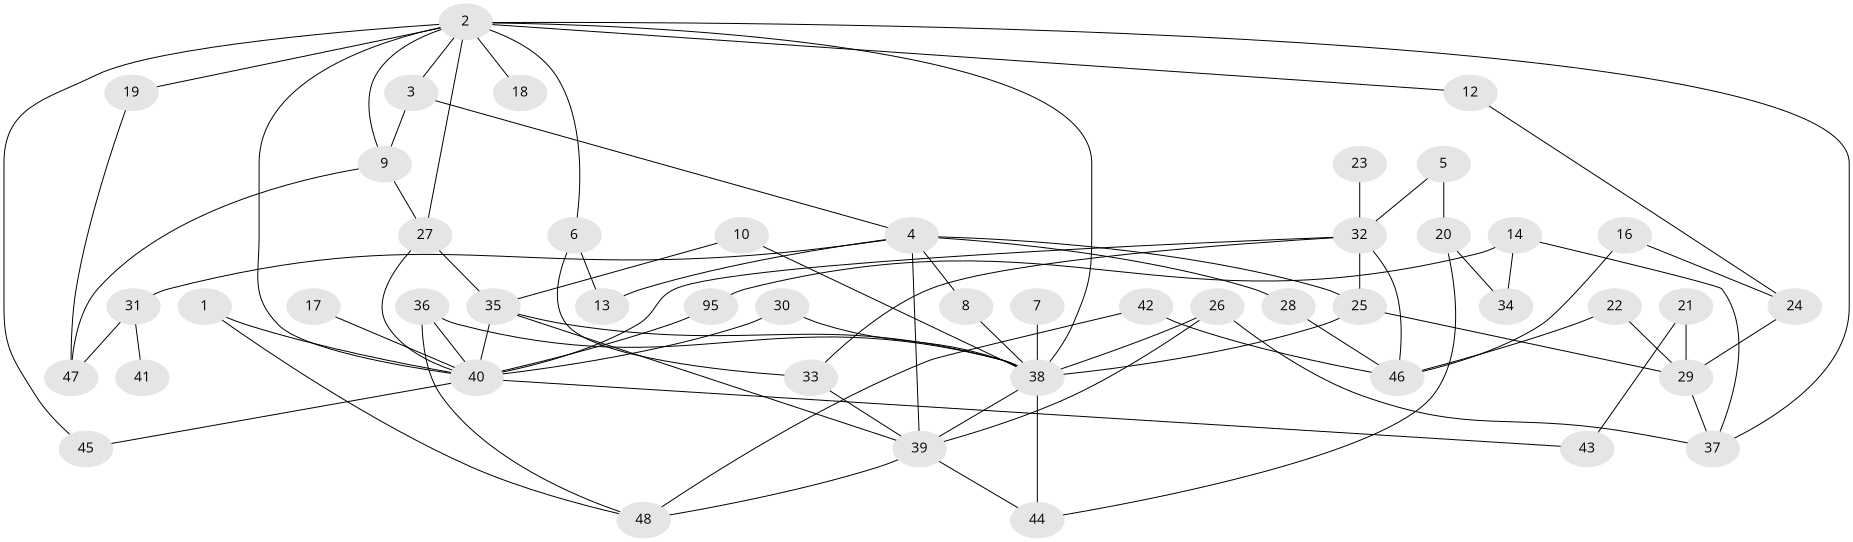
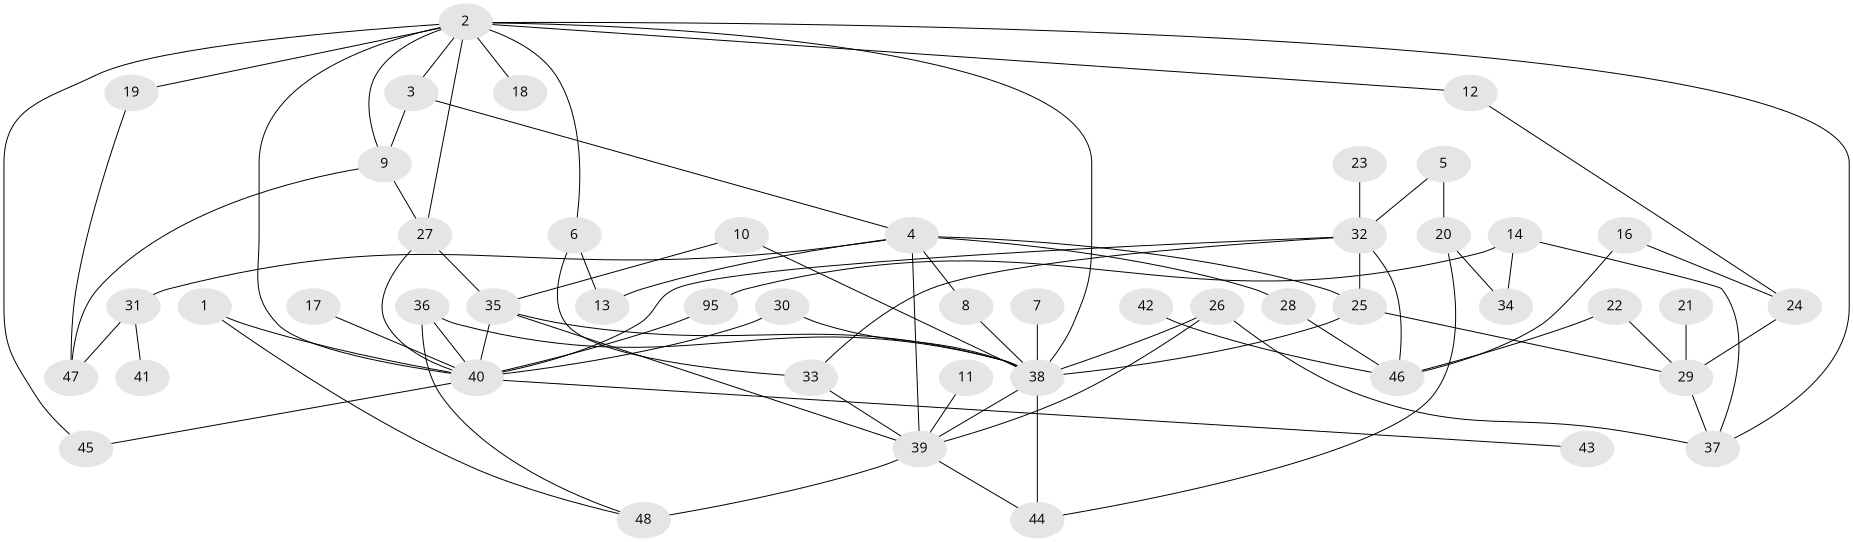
node "11": added
edge "21" -- "43": removed
edge "42" -- "48": removed
